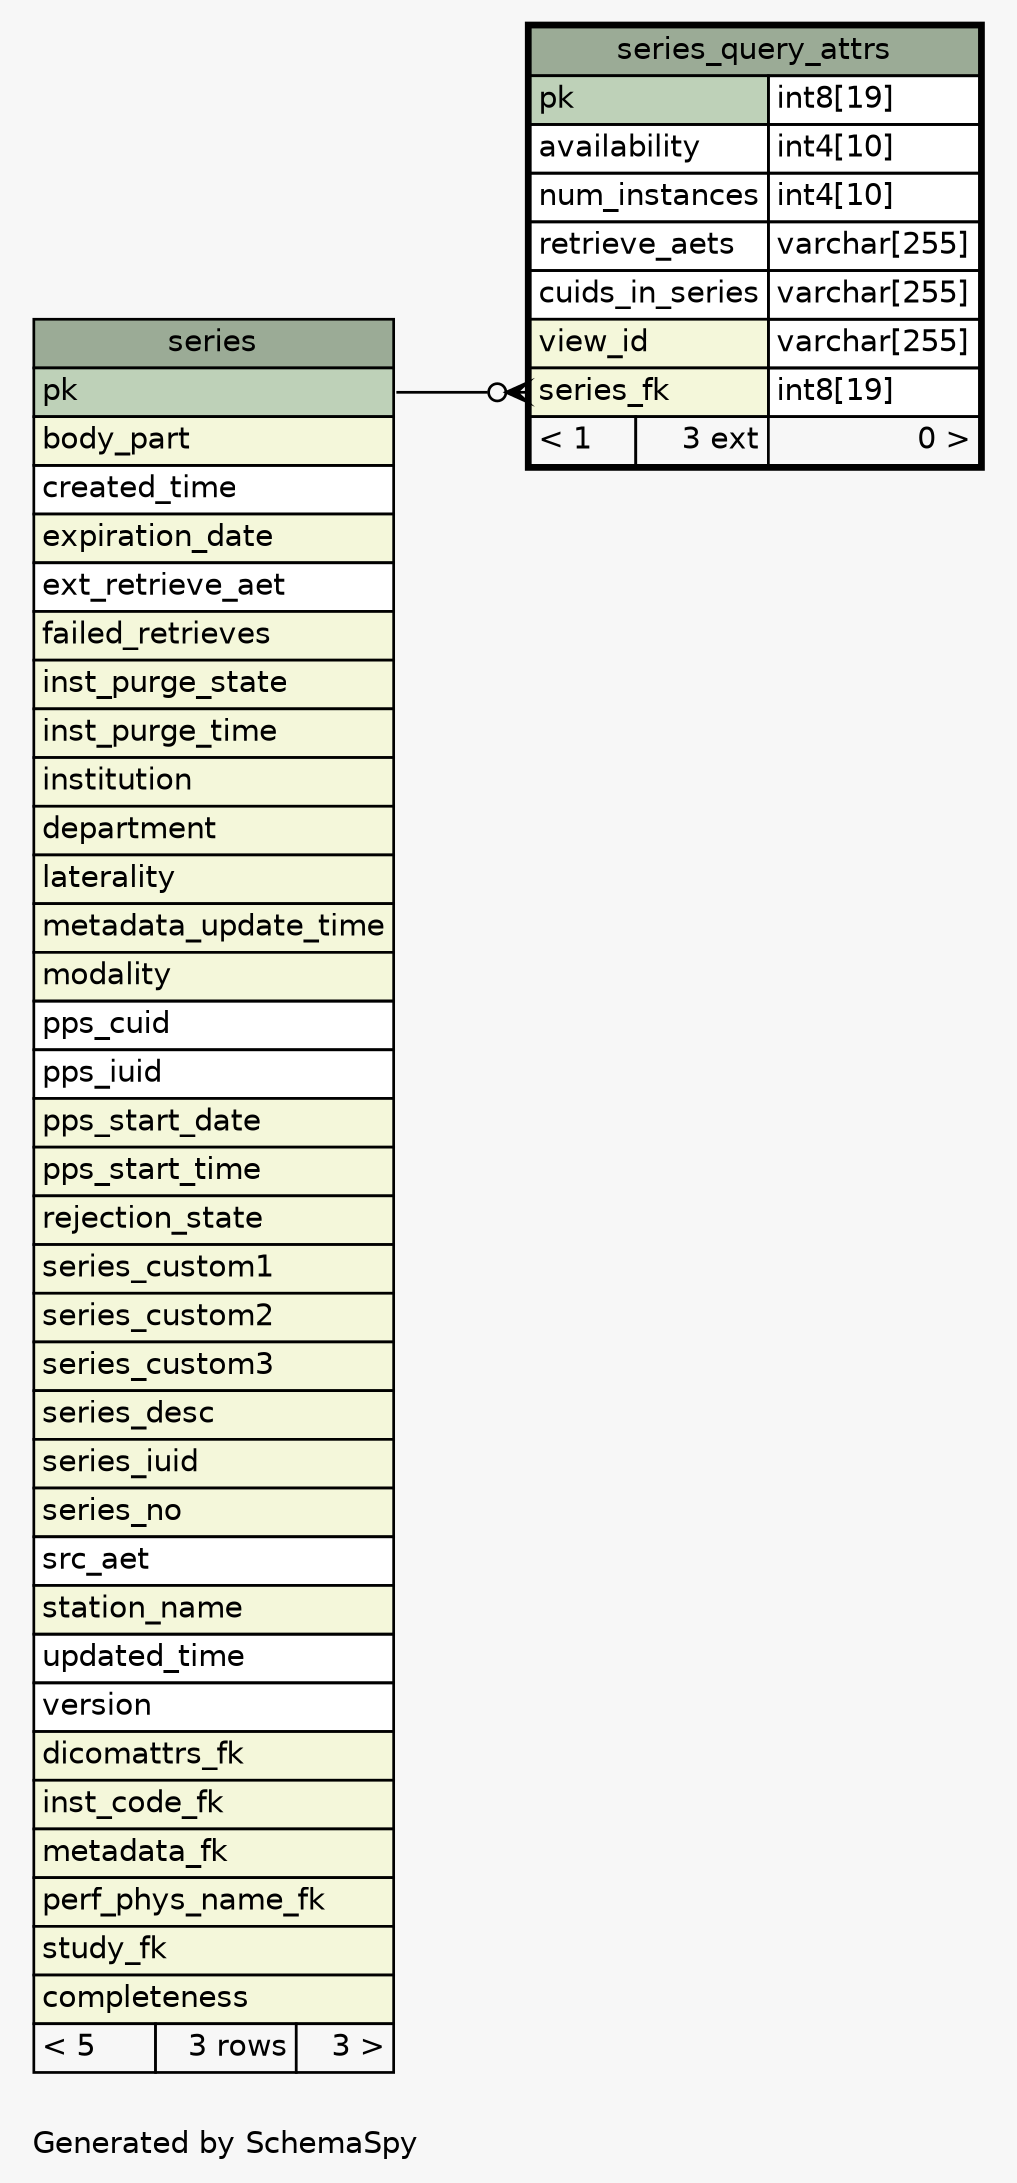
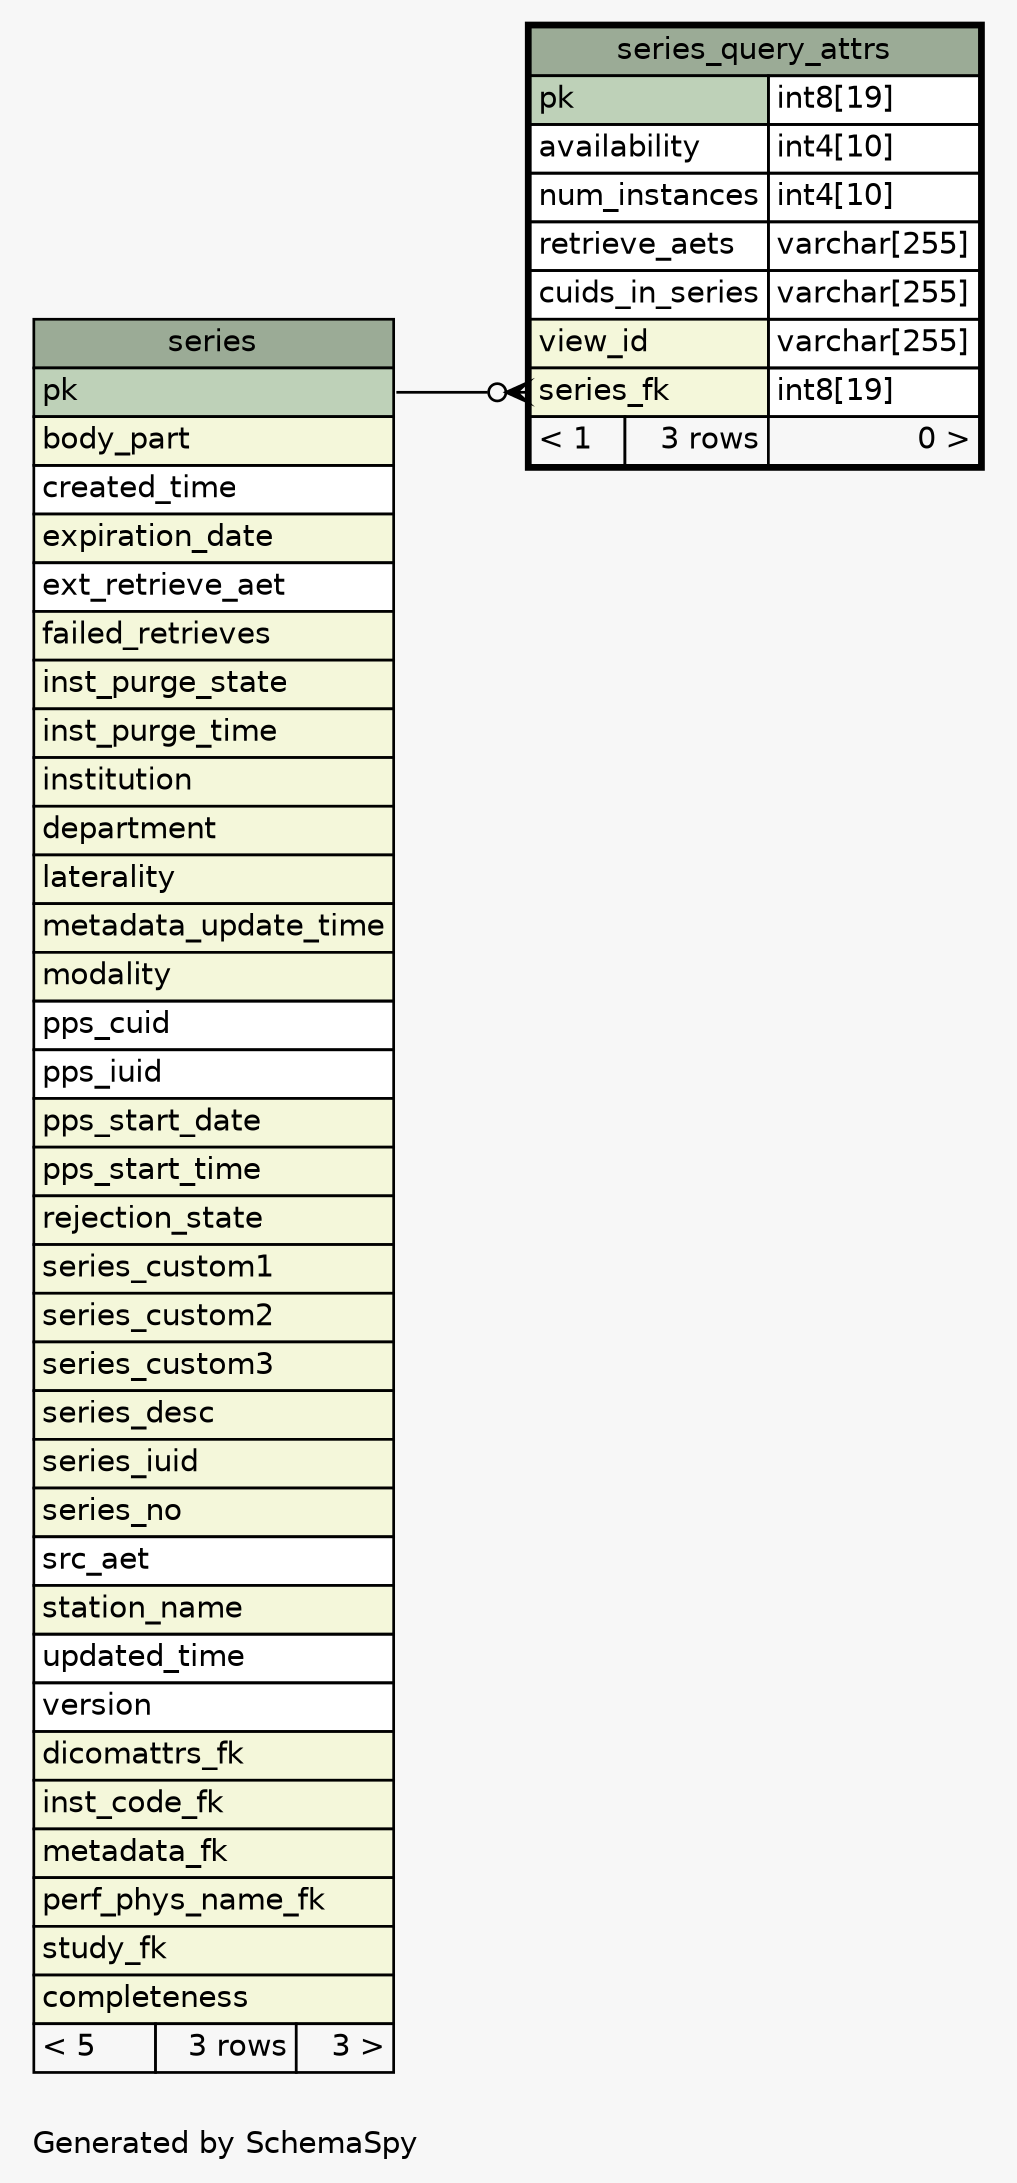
node "series_query_attrs": text "3 ext" -> "3 rows"
